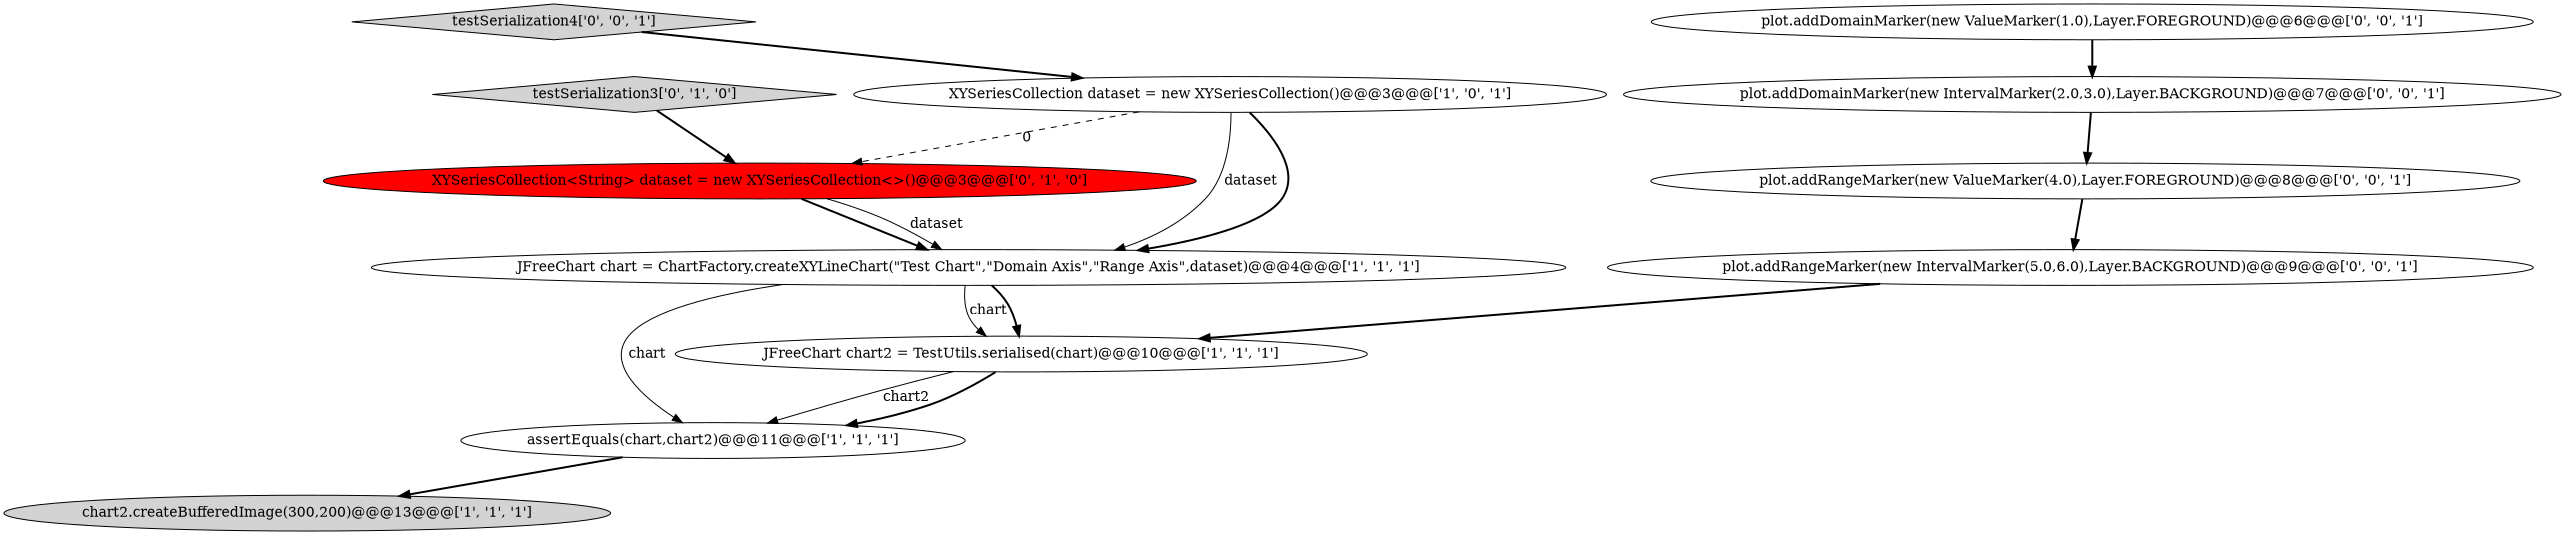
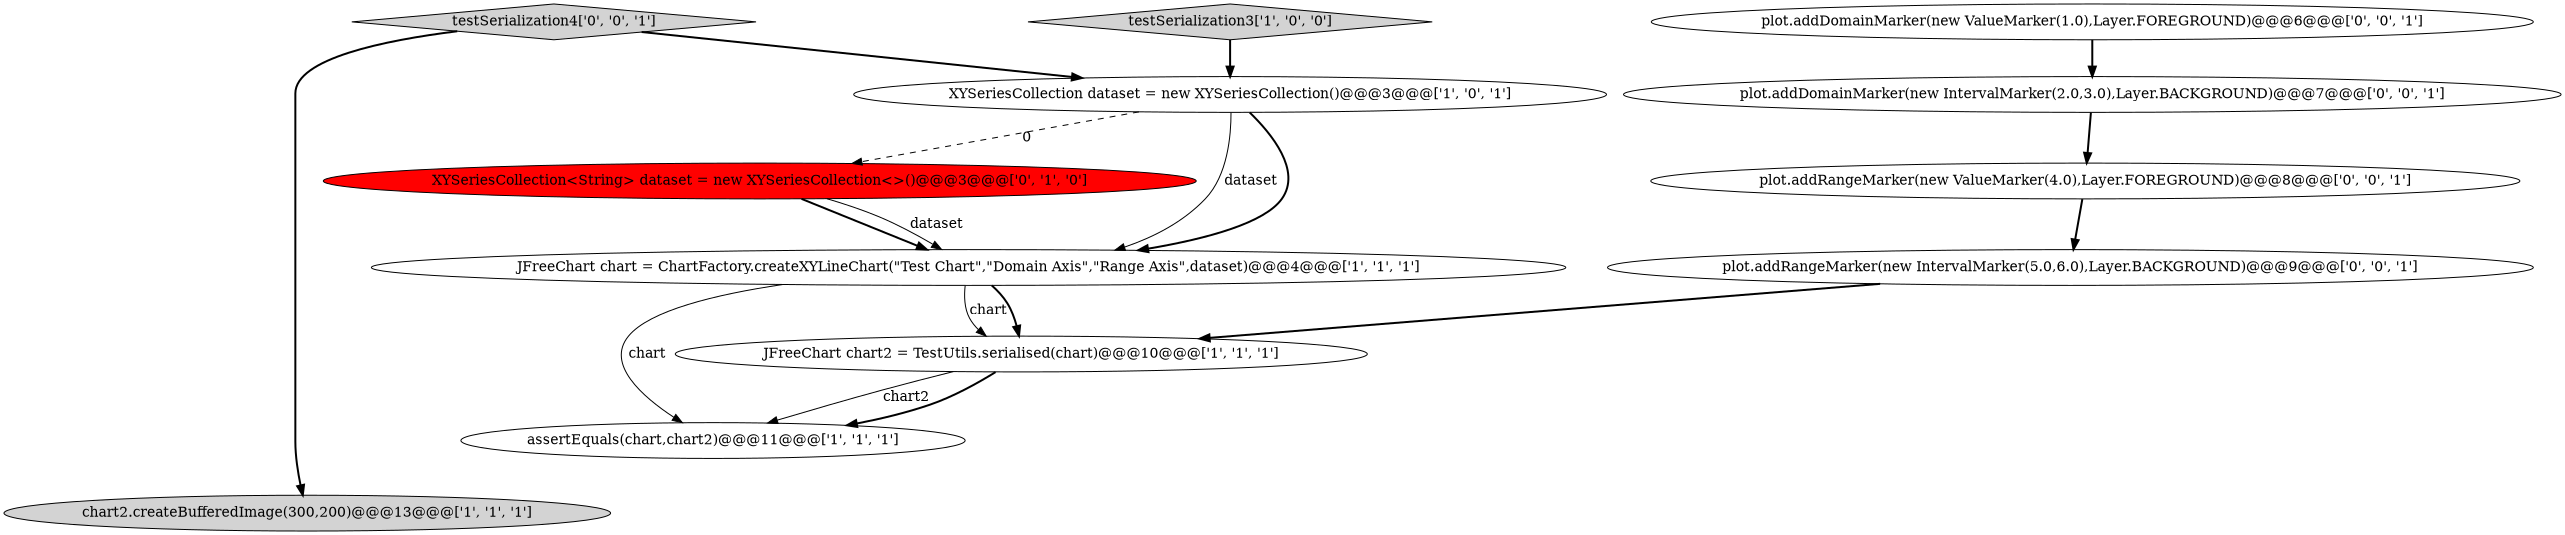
node "testSerialization3['1', '0', '0']": added
node "testSerialization3['0', '1', '0']": removed
edge "assertEquals(chart,chart2)@@@11@@@['1', '1', '1']" -> "chart2.createBufferedImage(300,200)@@@13@@@['1', '1', '1']": now "testSerialization4['0', '0', '1']" -> "chart2.createBufferedImage(300,200)@@@13@@@['1', '1', '1']"
